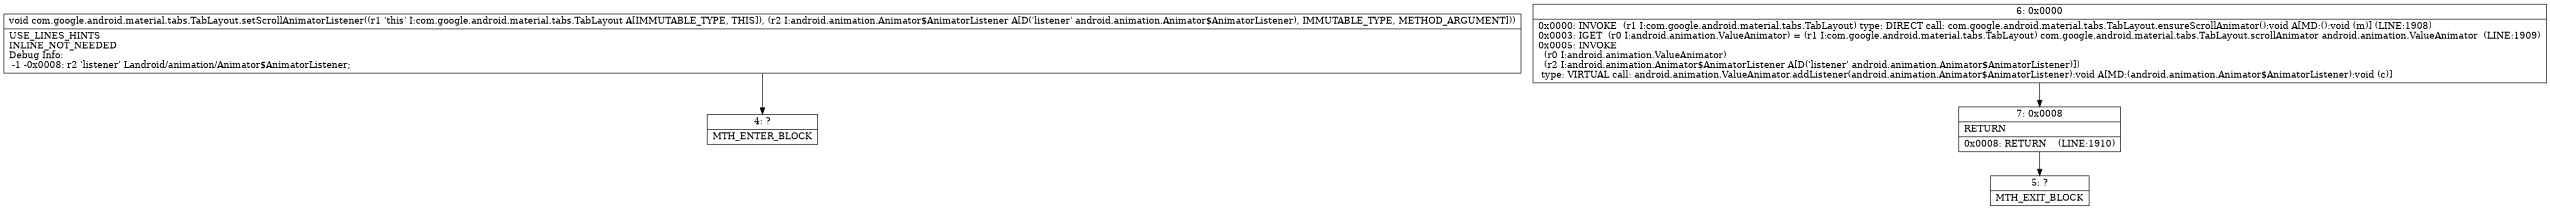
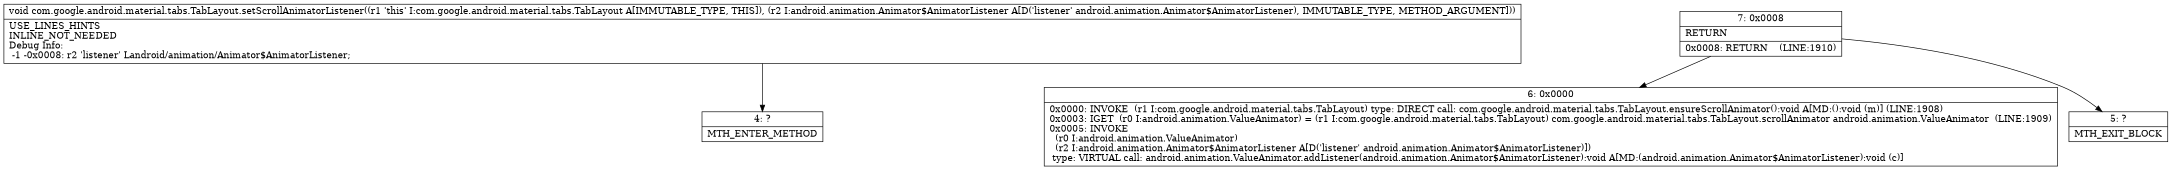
edge "6: 0x0000" -> "7: 0x0008": reversed
node "4: ?": text "MTH_ENTER_BLOCK" -> "MTH_ENTER_METHOD"
